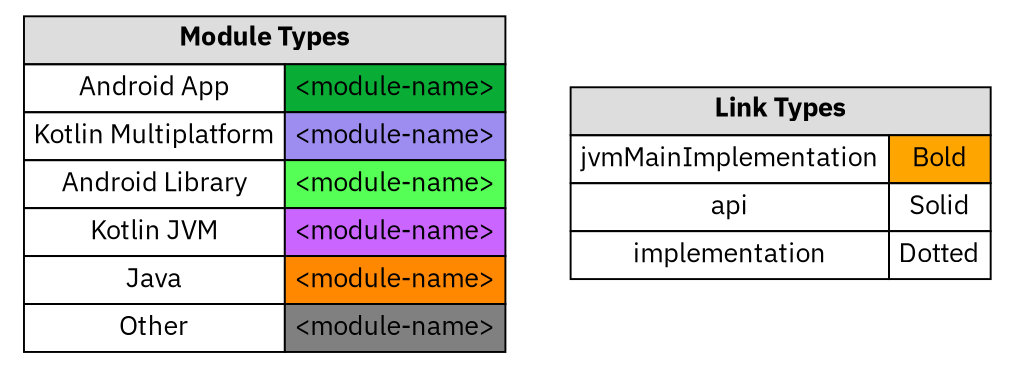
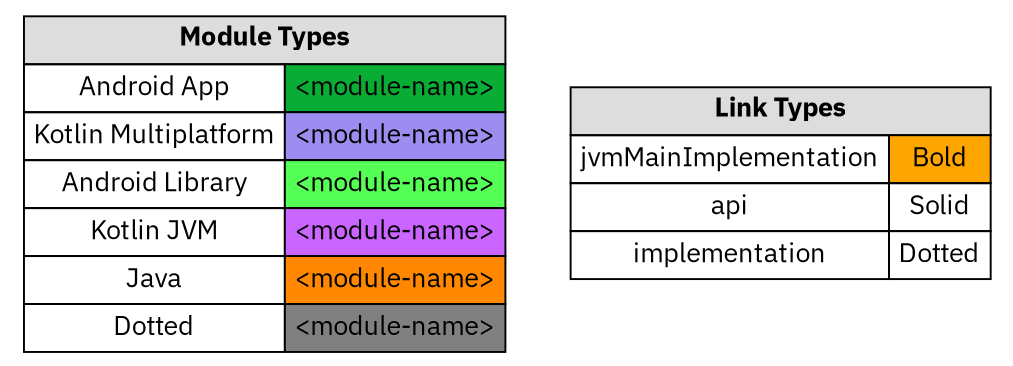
node "Module Types": text "Other" -> "Dotted"
